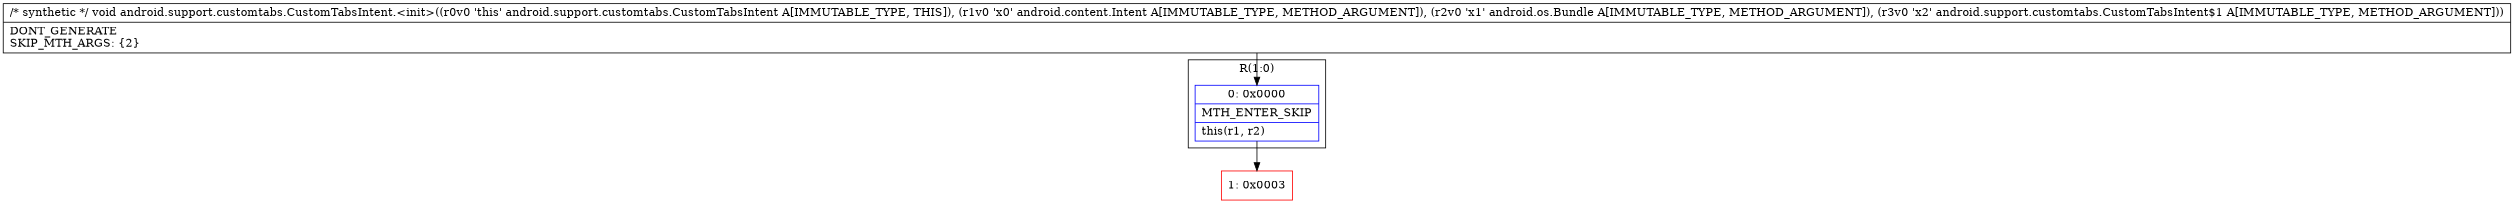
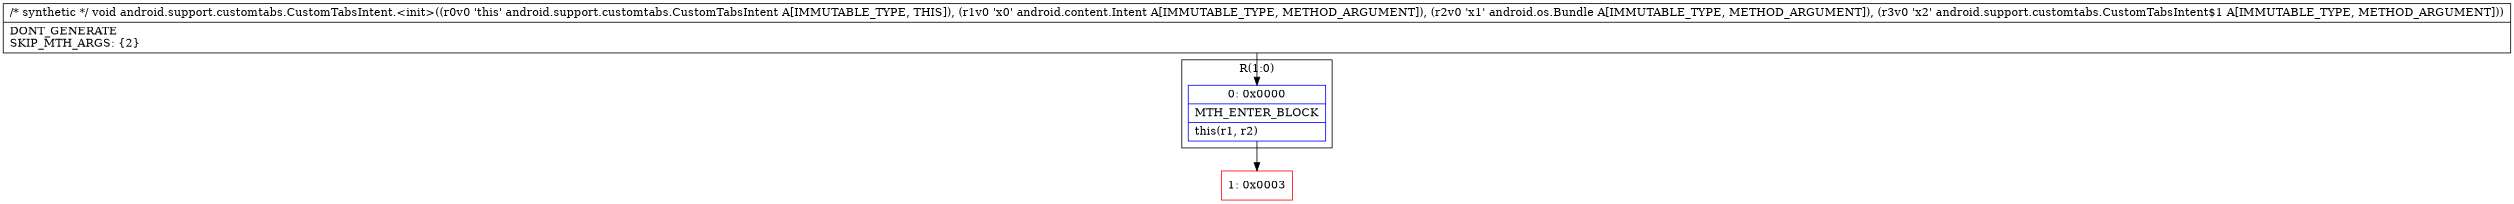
node "0: 0x0000": text "MTH_ENTER_SKIP" -> "MTH_ENTER_BLOCK"
